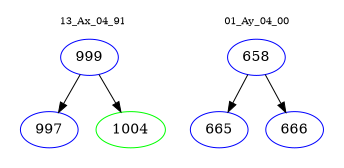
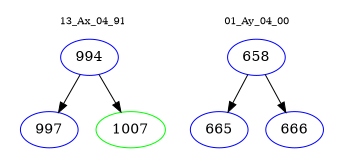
node "999": label "999" -> "994"
node "1004": label "1004" -> "1007"
